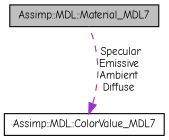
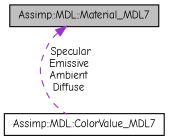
edge "Assimp::MDL::Material_MDL7" -> "Assimp::MDL::ColorValue_MDL7": reversed
